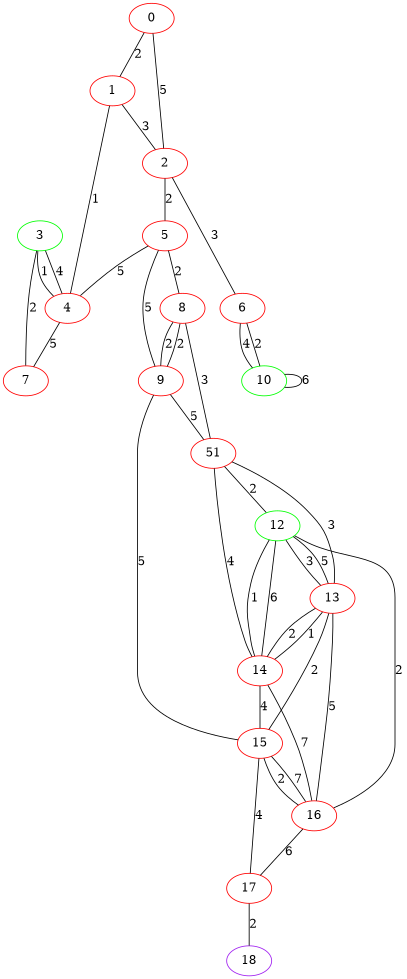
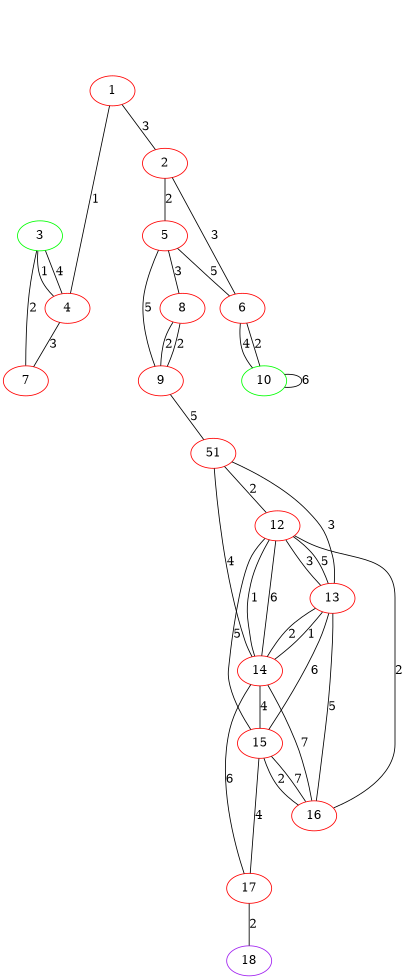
node "0": removed
edge "5" -- "4": now "5" -- "6"
edge "5" -- "8": label "2" -> "3"
edge "4" -- "7": label "5" -> "3"
edge "8" -- "51": removed, label "3"
node "12": color green -> red
edge "9" -- "15": now "12" -- "15"
edge "13" -- "15": label "2" -> "6"
edge "16" -- "17": now "14" -- "17"
